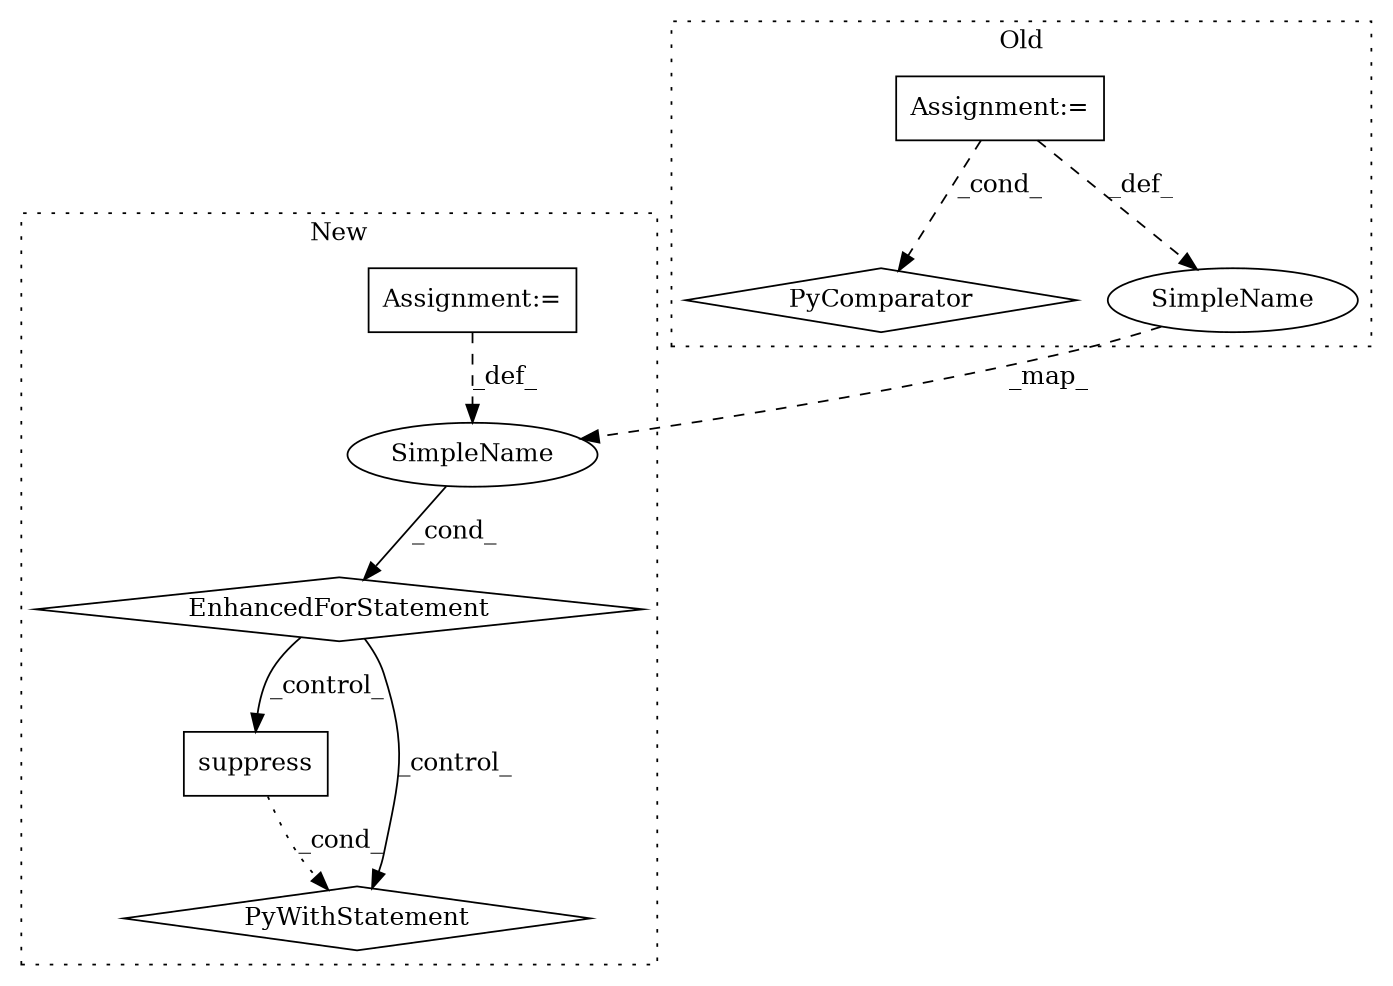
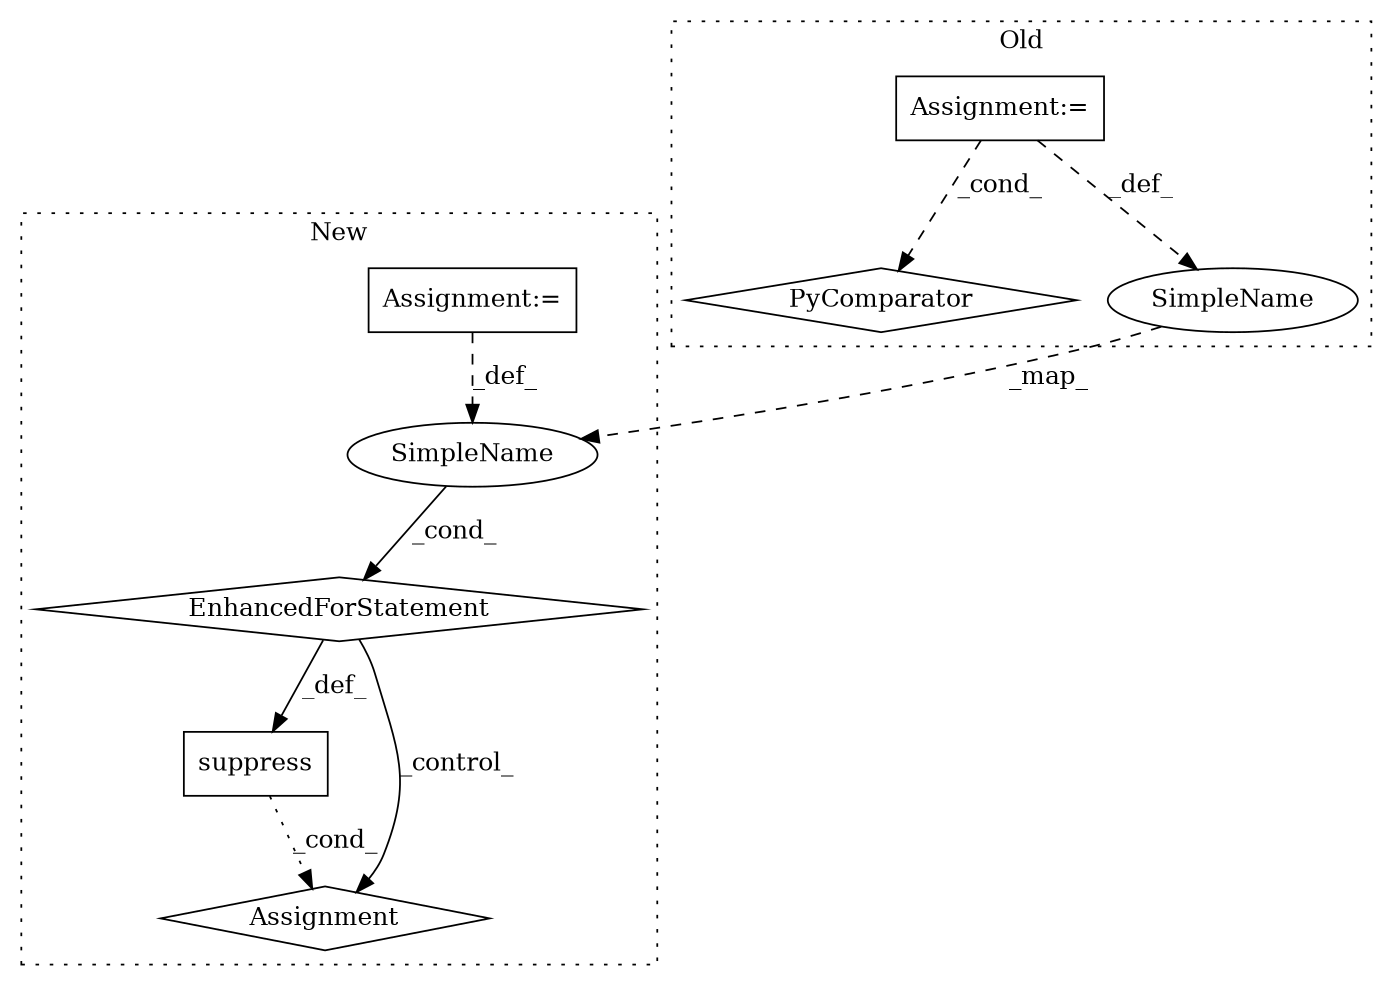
edge "EnhancedForStatement" -> "suppress": label "_control_" -> "_def_"
node "PyWithStatement": label "PyWithStatement" -> "Assignment"
